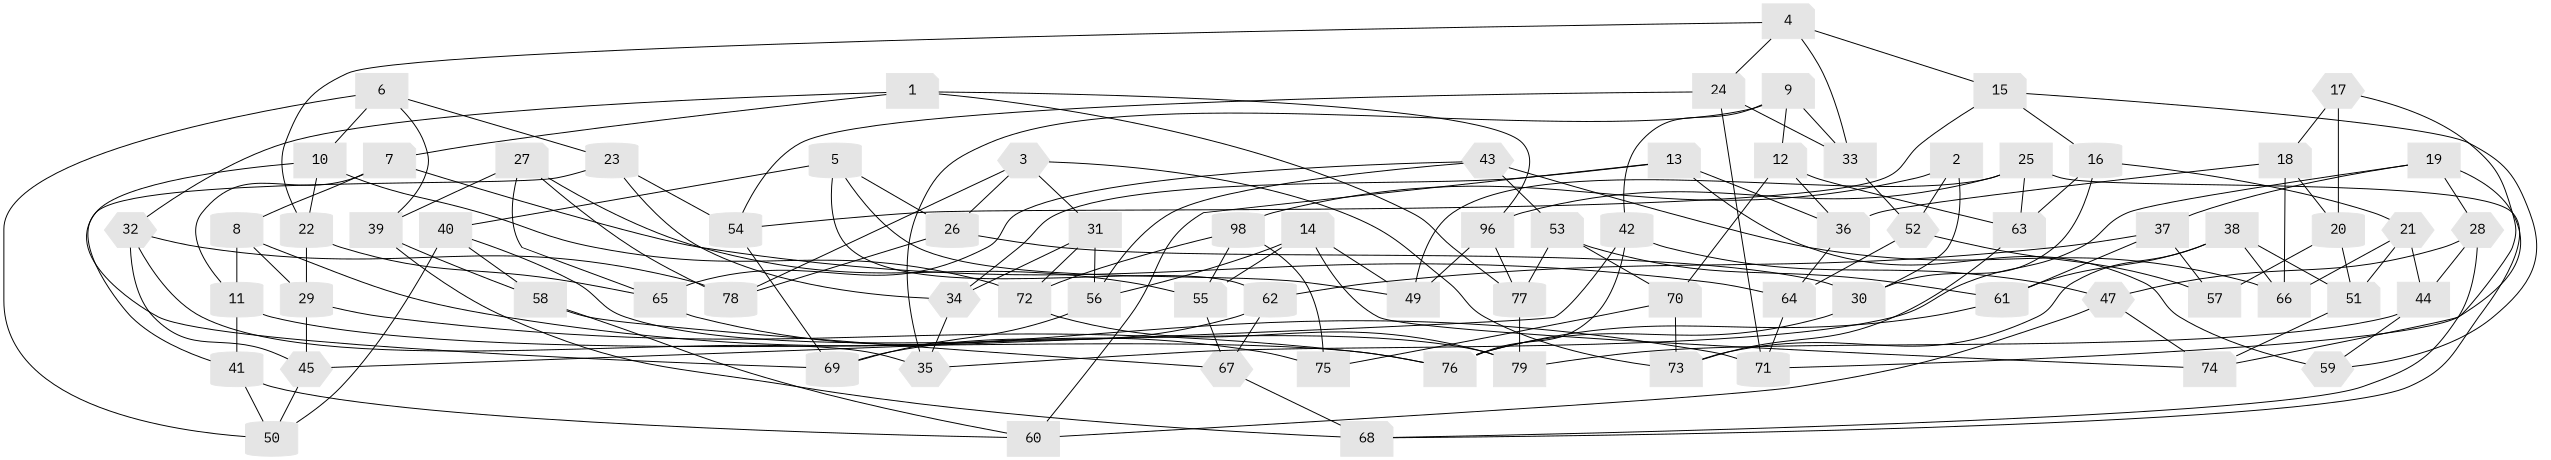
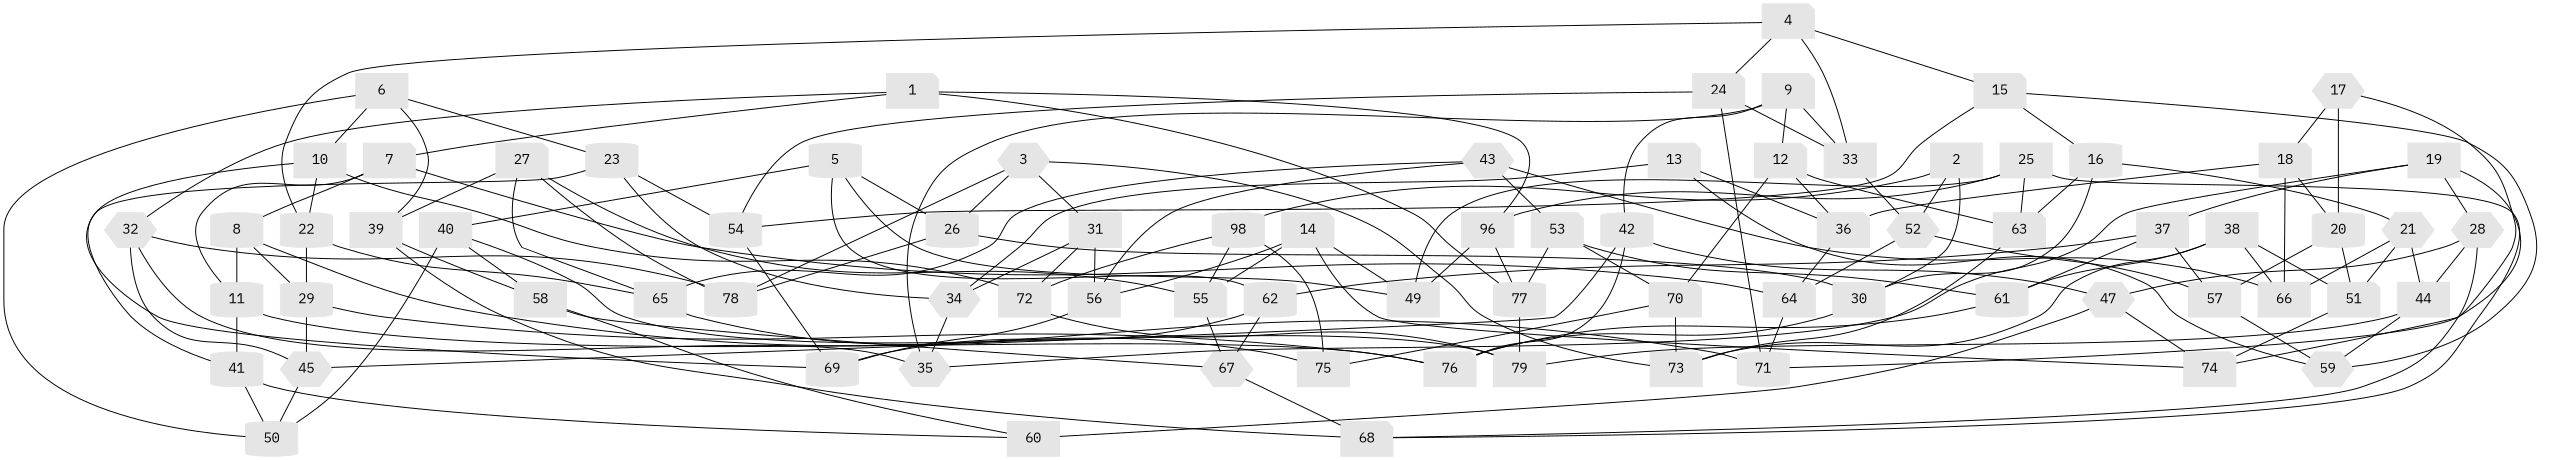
edge "13" -- "60": removed
edge "57" -- "59": added
